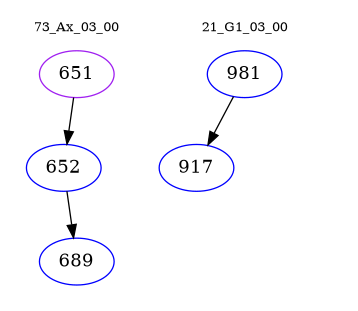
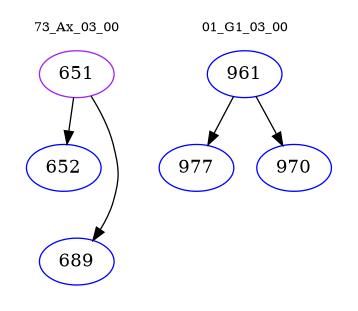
cluster "21_G1_03_00": label "21_G1_03_00" -> "01_G1_03_00"
node "981": label "981" -> "961"
node "917": label "917" -> "977"
node "970": added
edge "652" -> "689": now "651" -> "689"
